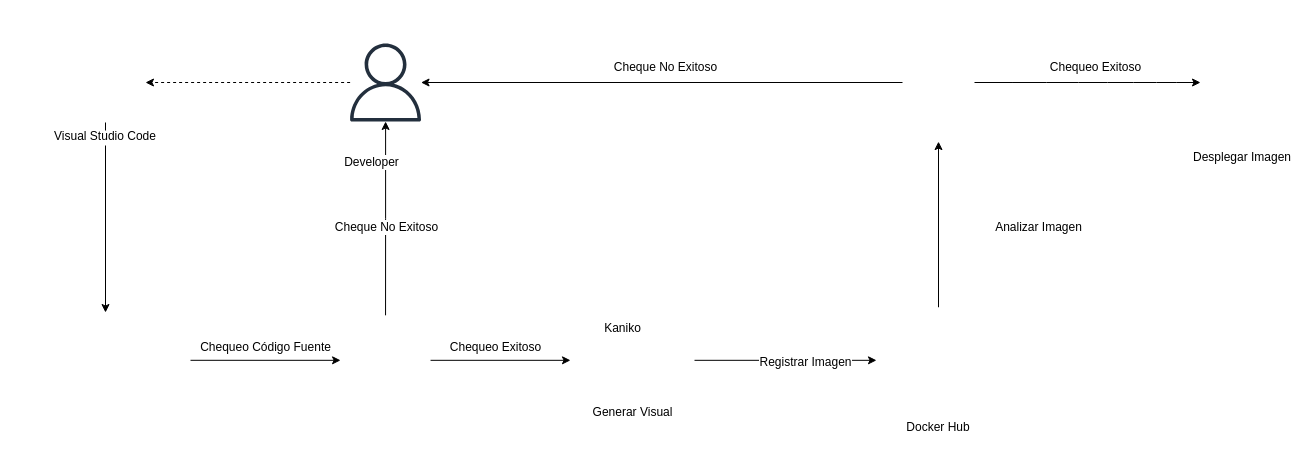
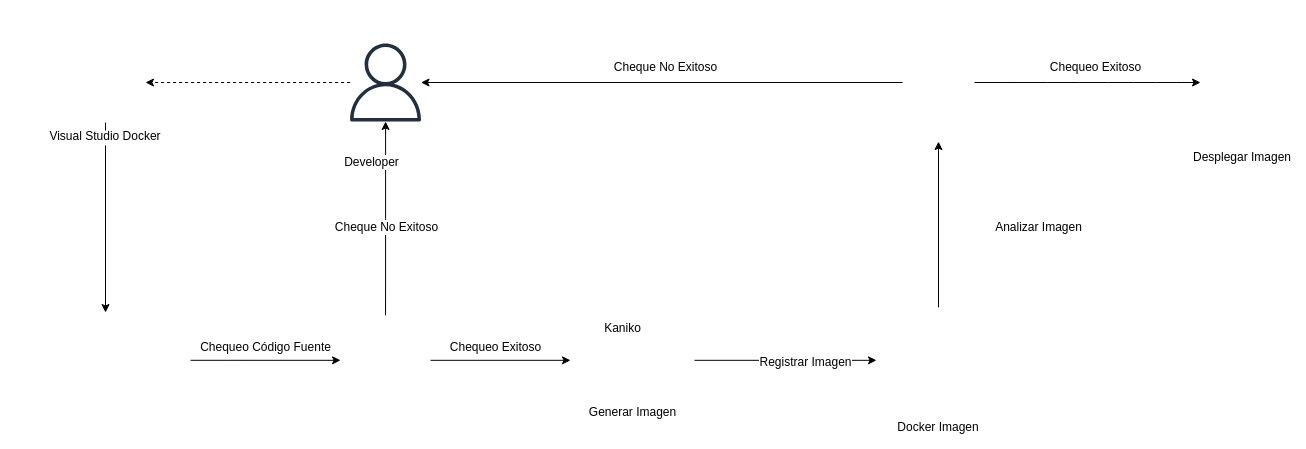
node "Visual Studio Code": label "Visual Studio Code" -> "Visual Studio Docker"
node "Generar Visual": label "Generar Visual" -> "Generar Imagen"
node "Docker Hub": label "Docker Hub" -> "Docker Imagen"
